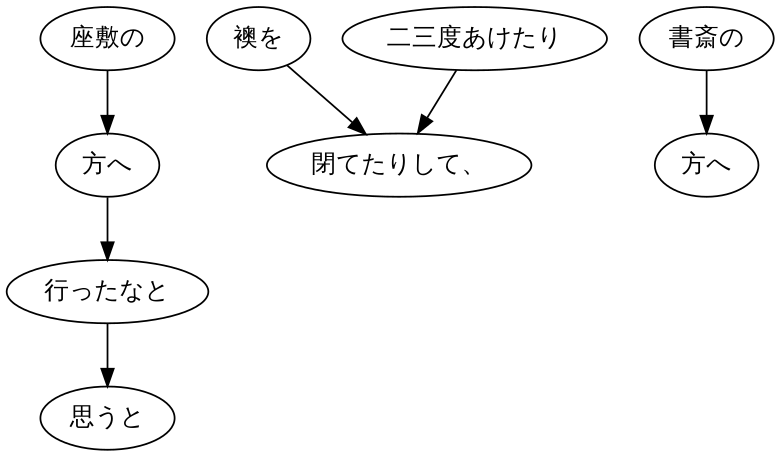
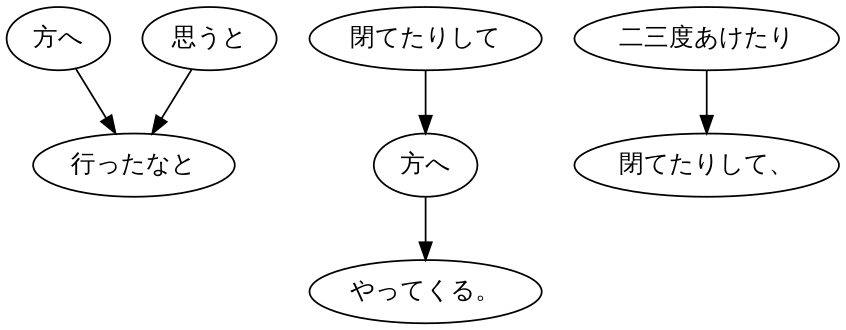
node "座敷の": removed
node "襖を": removed
node "書斎の": label "書斎の" -> "閉てたりして"
node "やってくる。": added
edge "行ったなと" -> "思うと": reversed
